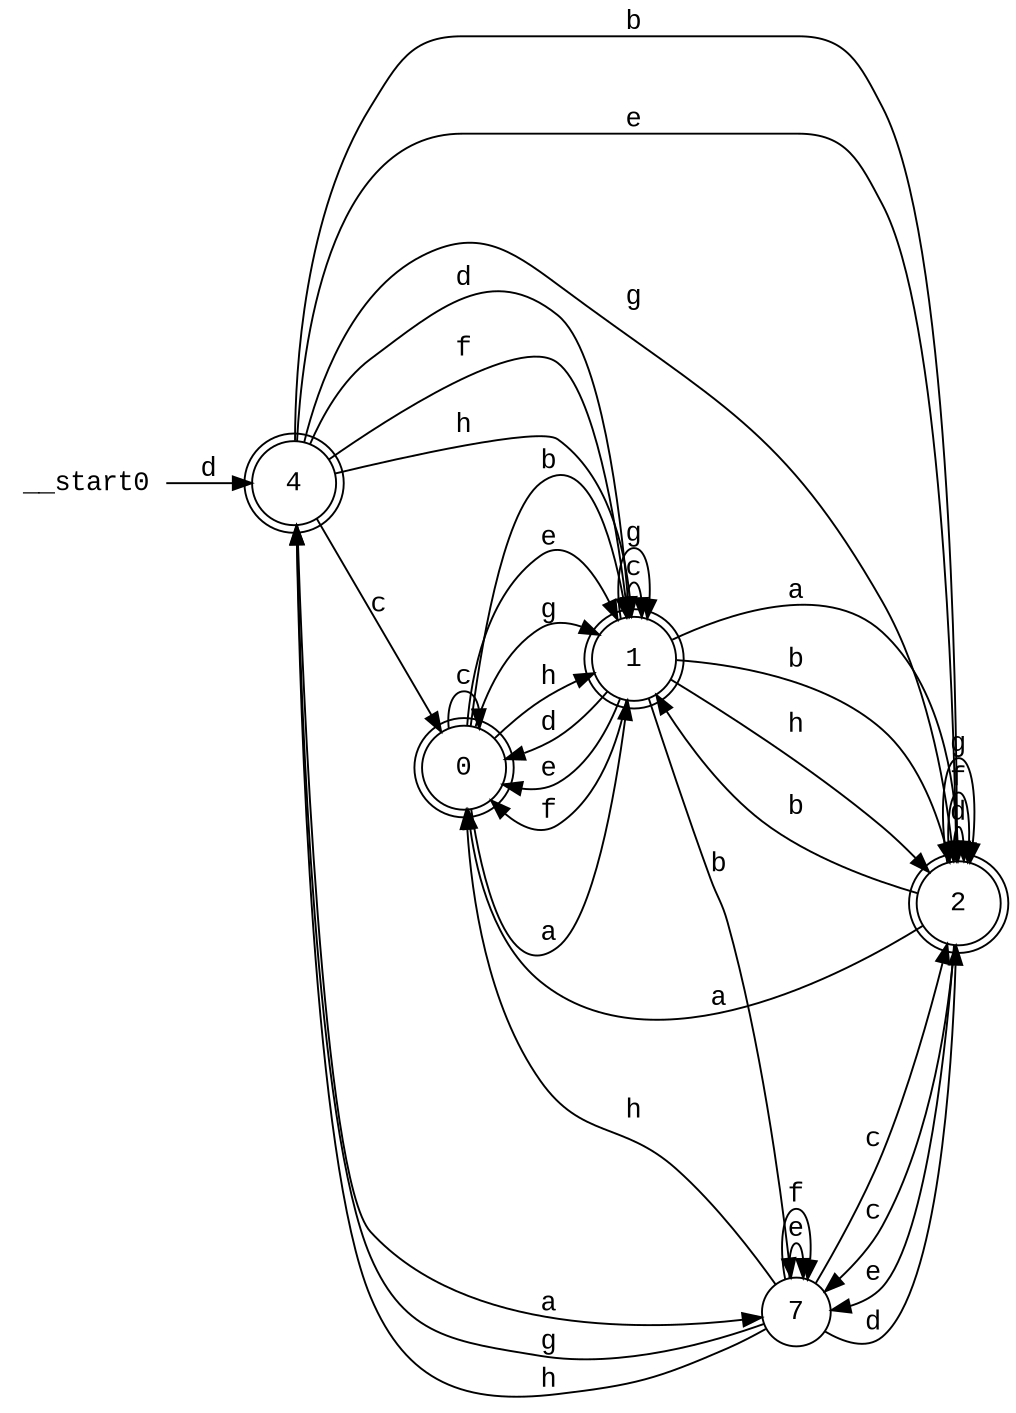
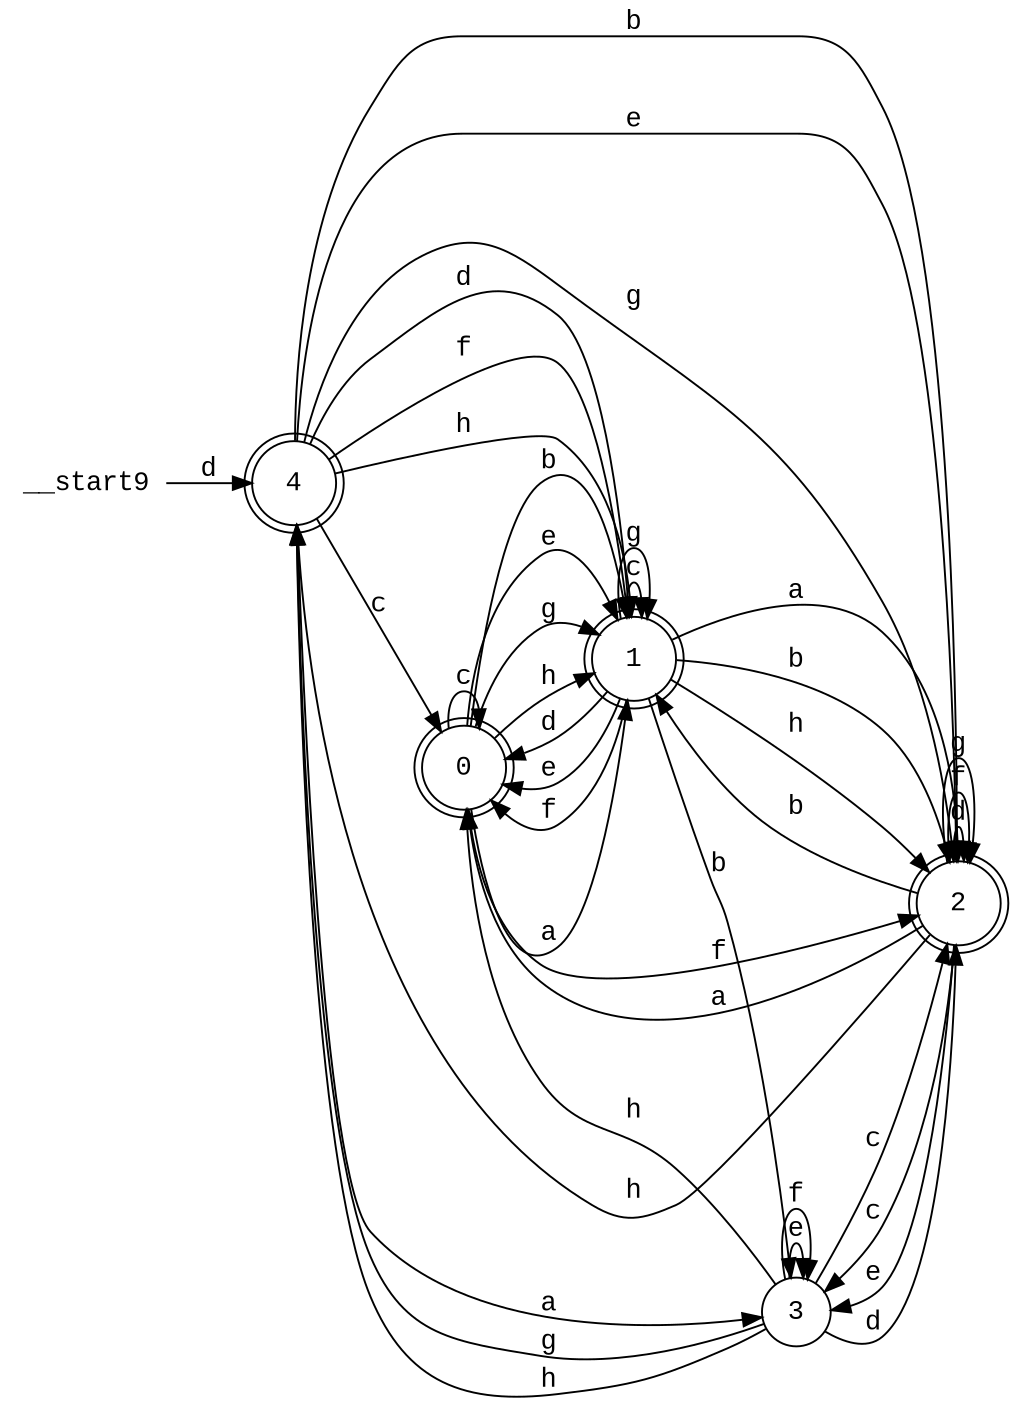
node "__start0": label "__start0" -> "__start9"
edge "0" -> "2": added, label "f"
edge "2" -> "4": added, label "h"
node "7": label "7" -> "3"
